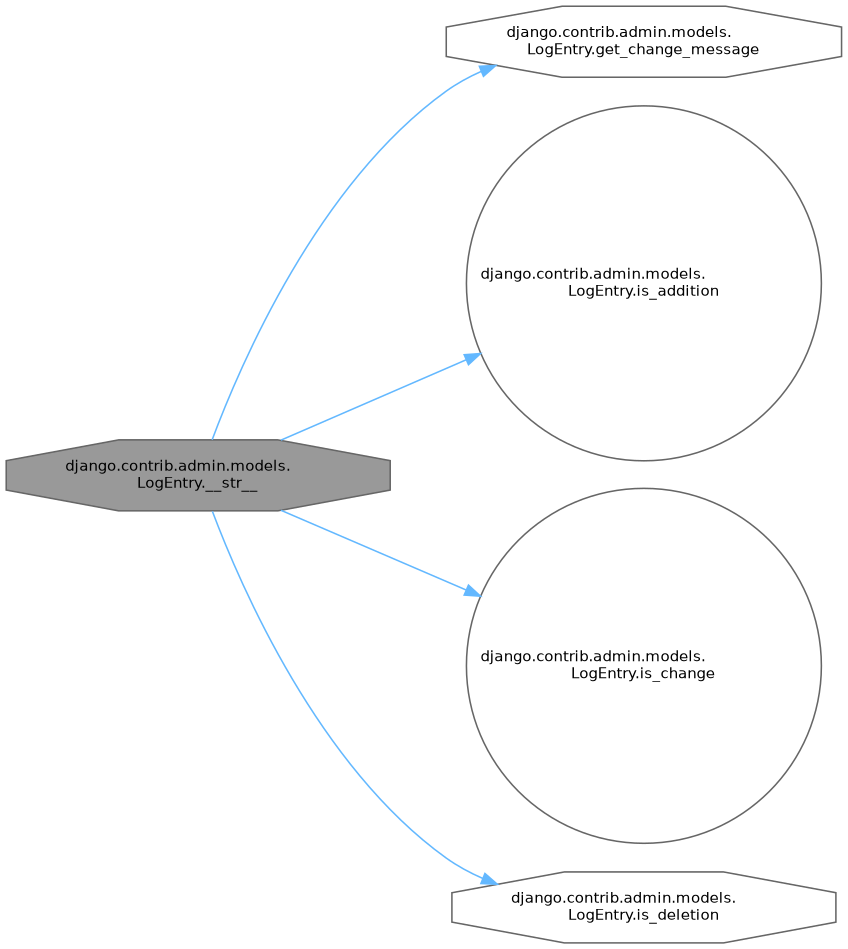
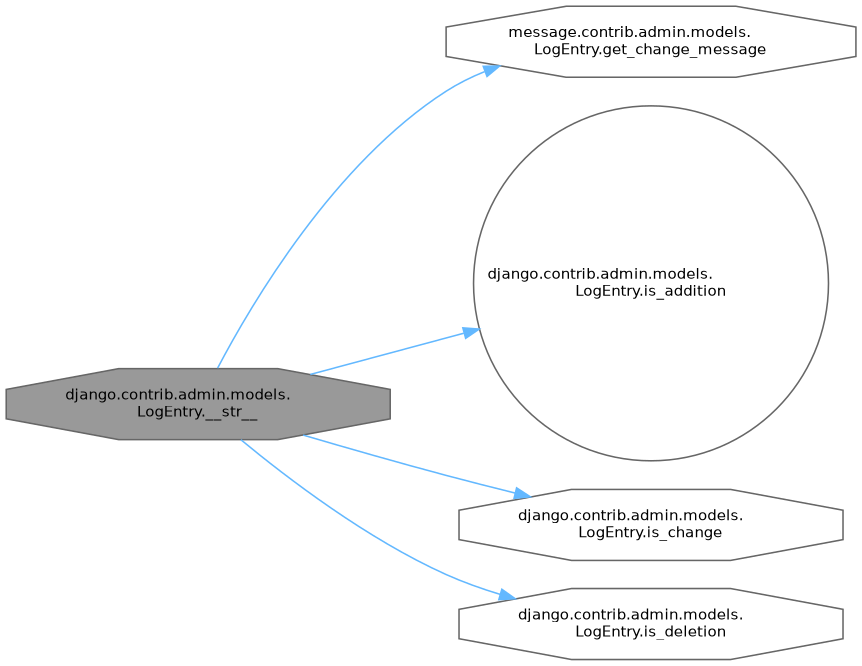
node "django.contrib.admin.models. LogEntry.get_change_message": label "django.contrib.admin.models. LogEntry.get_change_message" -> "message.contrib.admin.models. LogEntry.get_change_message"
node "django.contrib.admin.models. LogEntry.is_change": shape circle -> octagon
